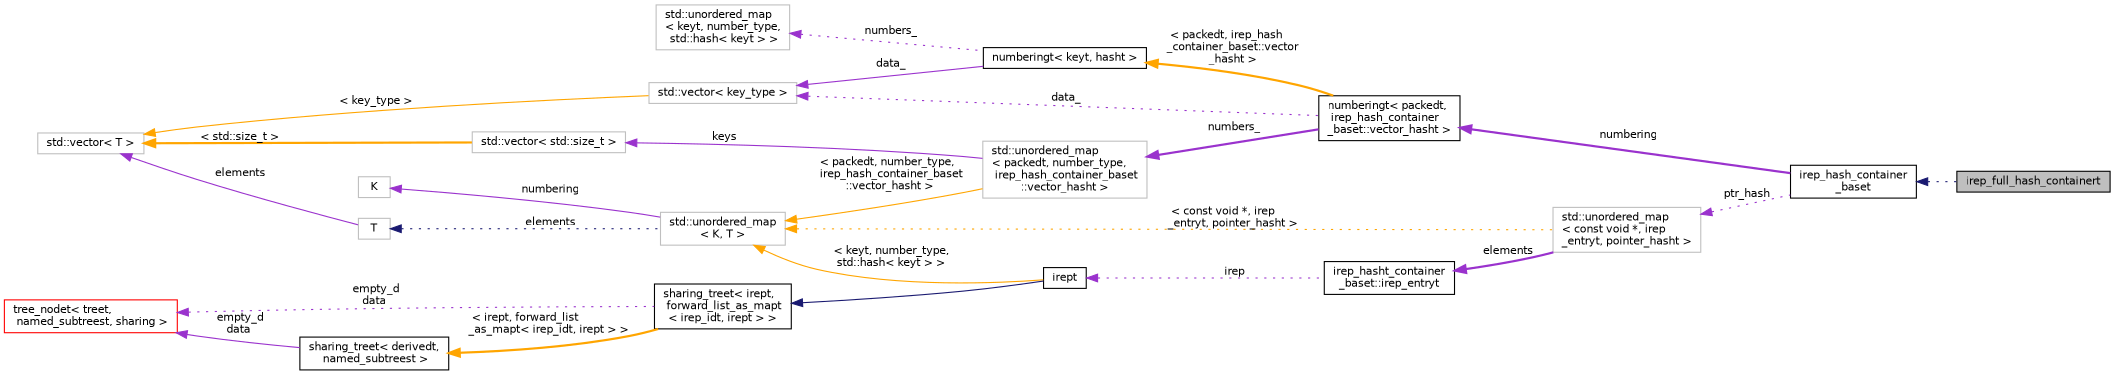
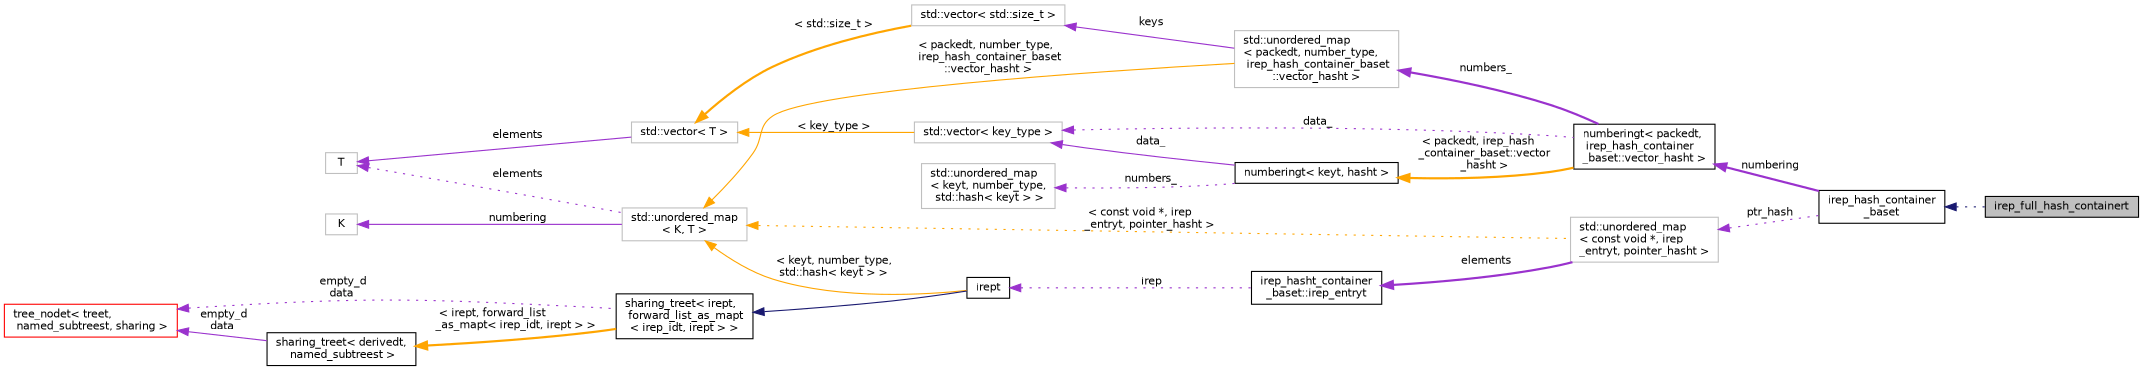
edge "T" -> "std::vector< T >": reversed
edge "std::unordered_map < K, T >" -> "T": color midnightblue -> darkorchid3
